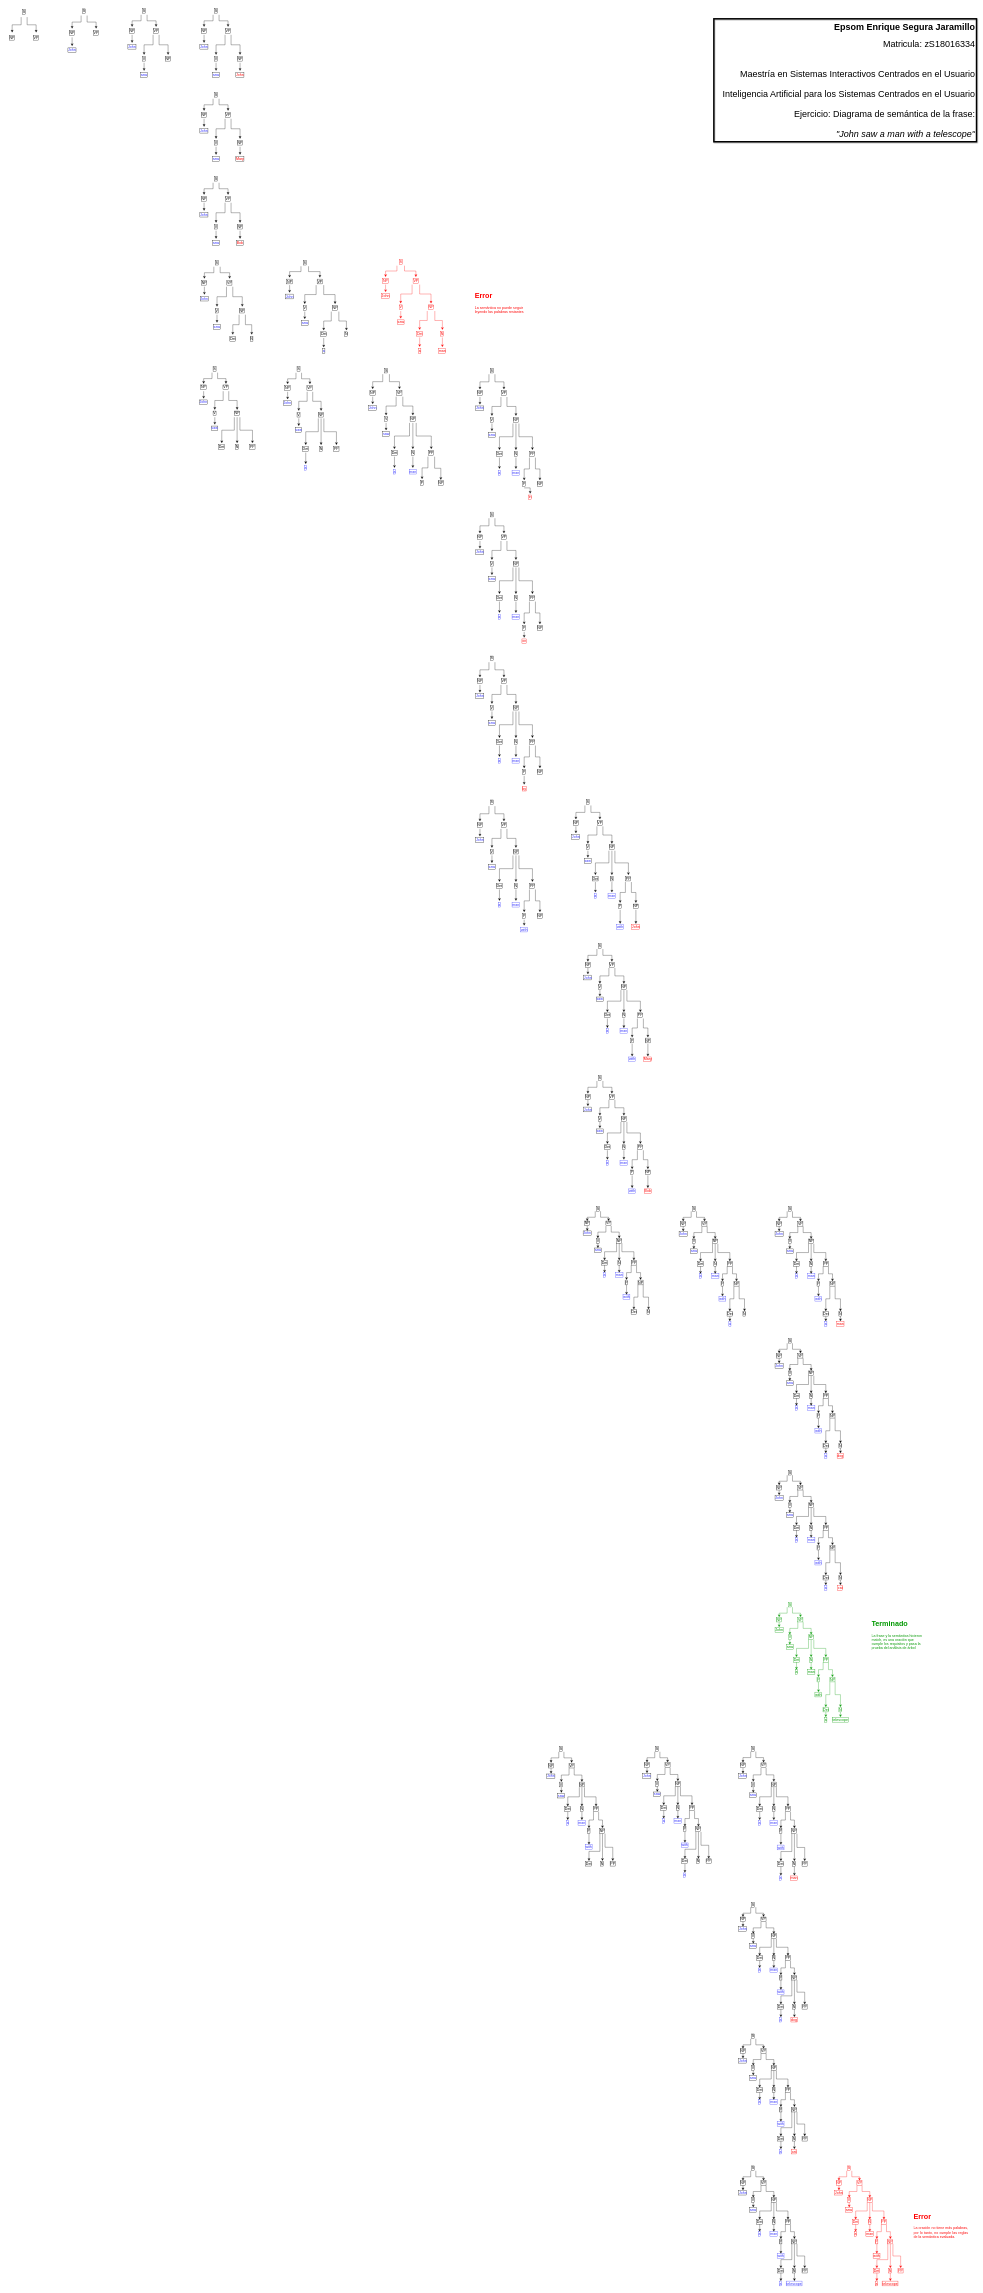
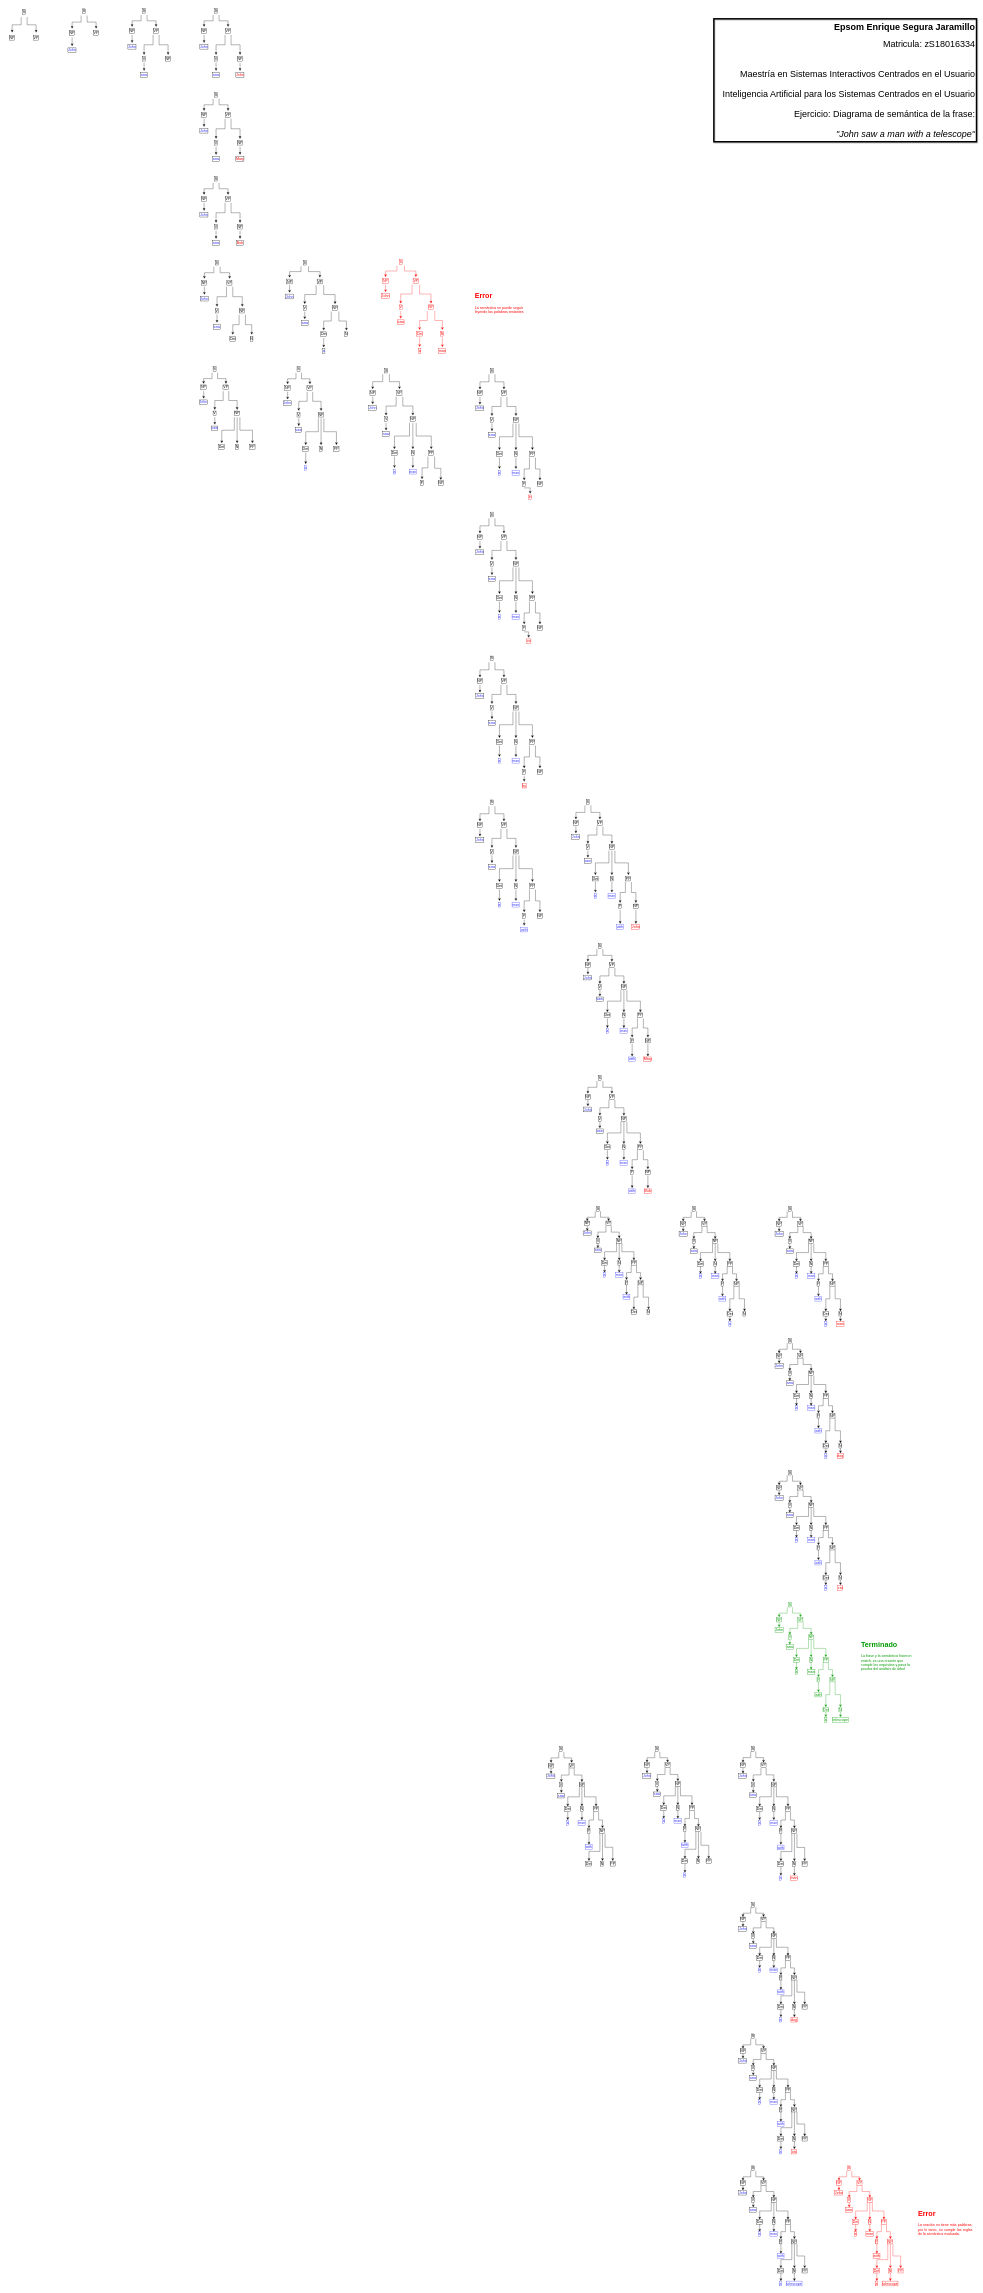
node "on": moved (524, 641) -> (529, 641)
node "by": moved (524, 788) -> (524, 785)
node "TerminadoLa frase y la semántica hicieron match, es una oración que cumple los requisitos y pasa la prueba del análisis de árbol": moved (899, 1636) -> (888, 1657)
node "ErrorLa oración no tiene más palabras, por lo tanto, no cumple las reglas de la semántica evaluada.": moved (941, 2229) -> (945, 2226)
